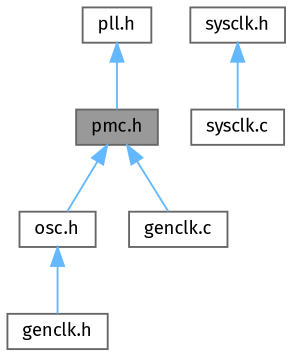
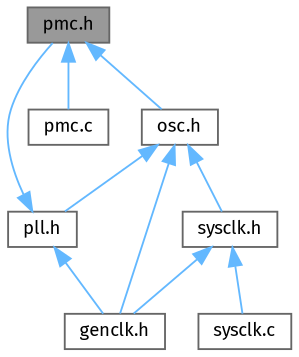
edge "pll.h" -> "osc.h": added
edge "sysclk.h" -> "osc.h": added
node "genclk.c": label "genclk.c" -> "pmc.c"
edge "genclk.h" -> "sysclk.h": added
edge "genclk.h" -> "pll.h": added
